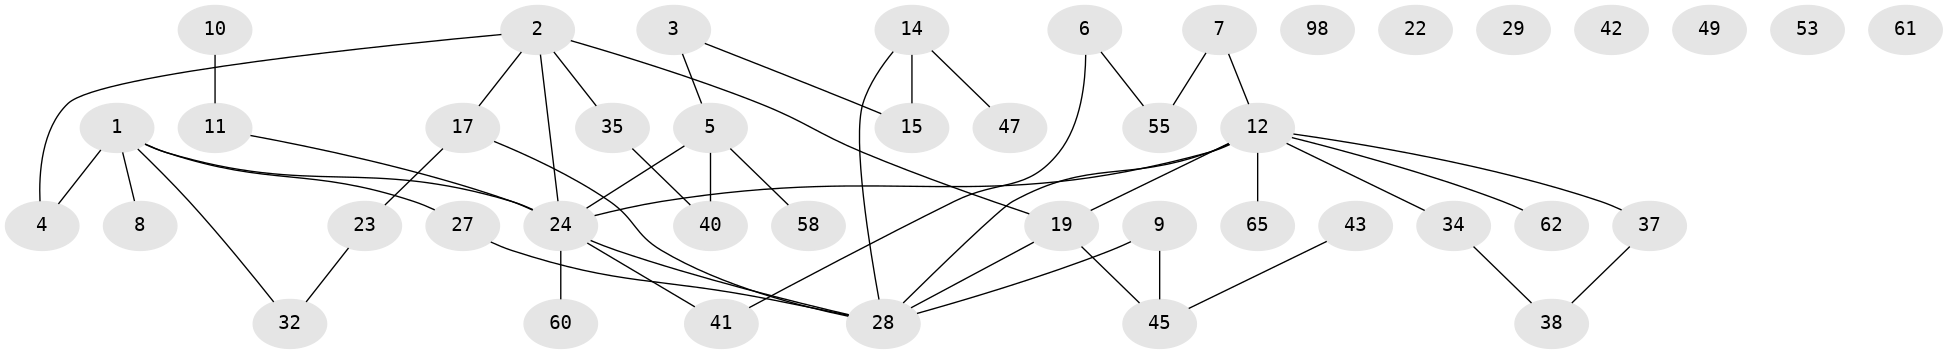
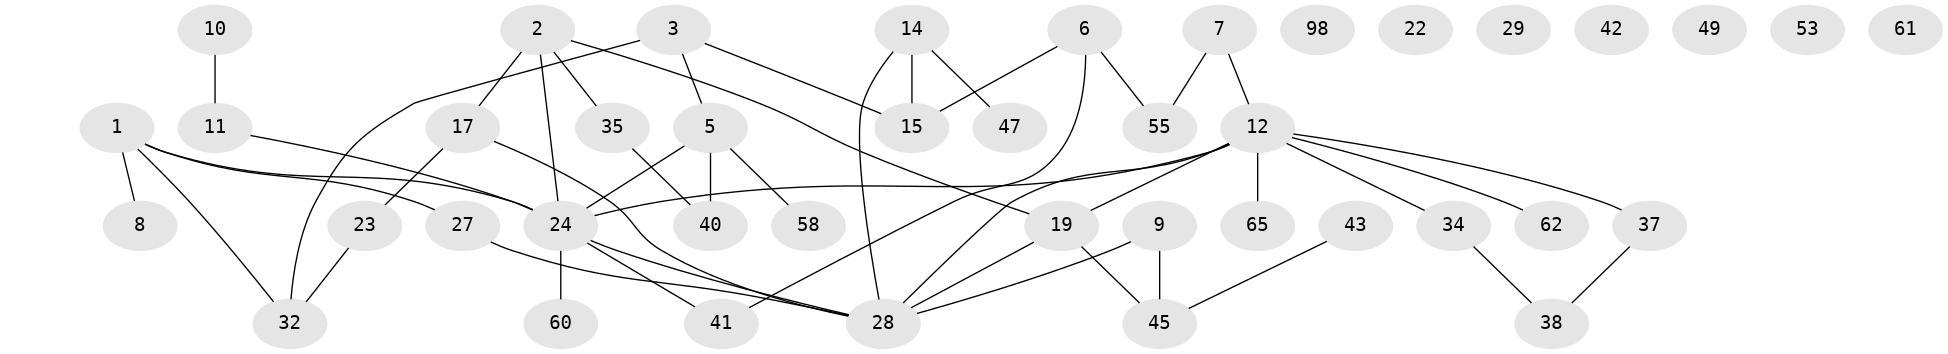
edge "6" -- "15": added
edge "3" -- "32": added
node "4": removed
